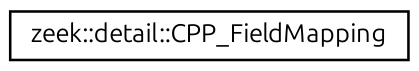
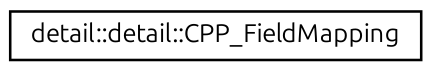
node "zeek::detail::CPP_FieldMapping": label "zeek::detail::CPP_FieldMapping" -> "detail::detail::CPP_FieldMapping"
